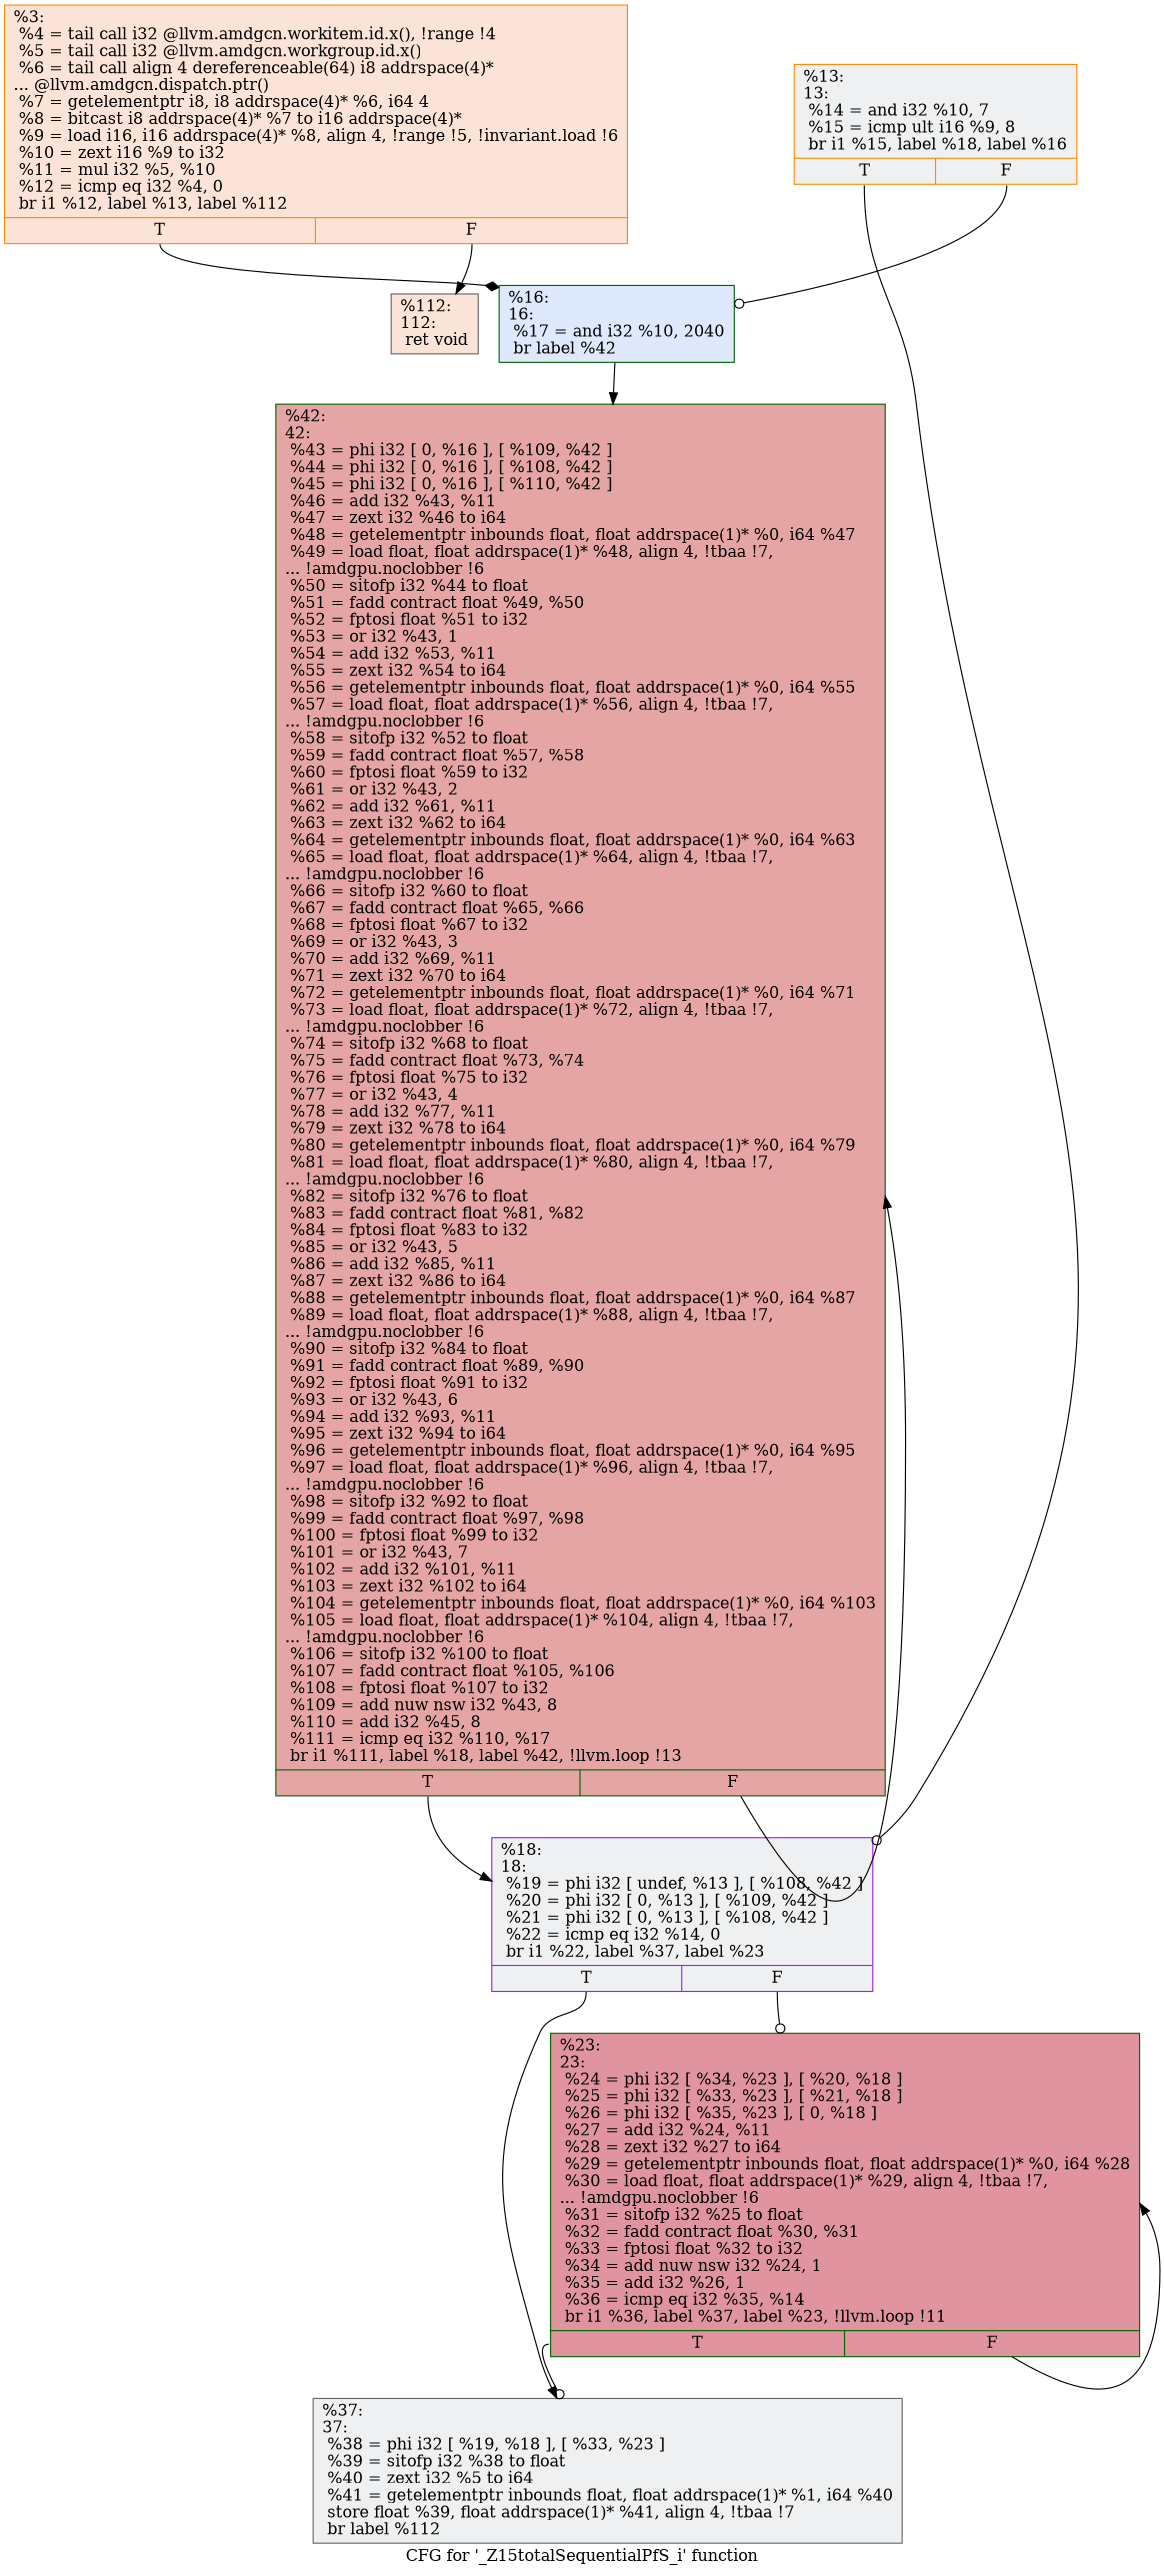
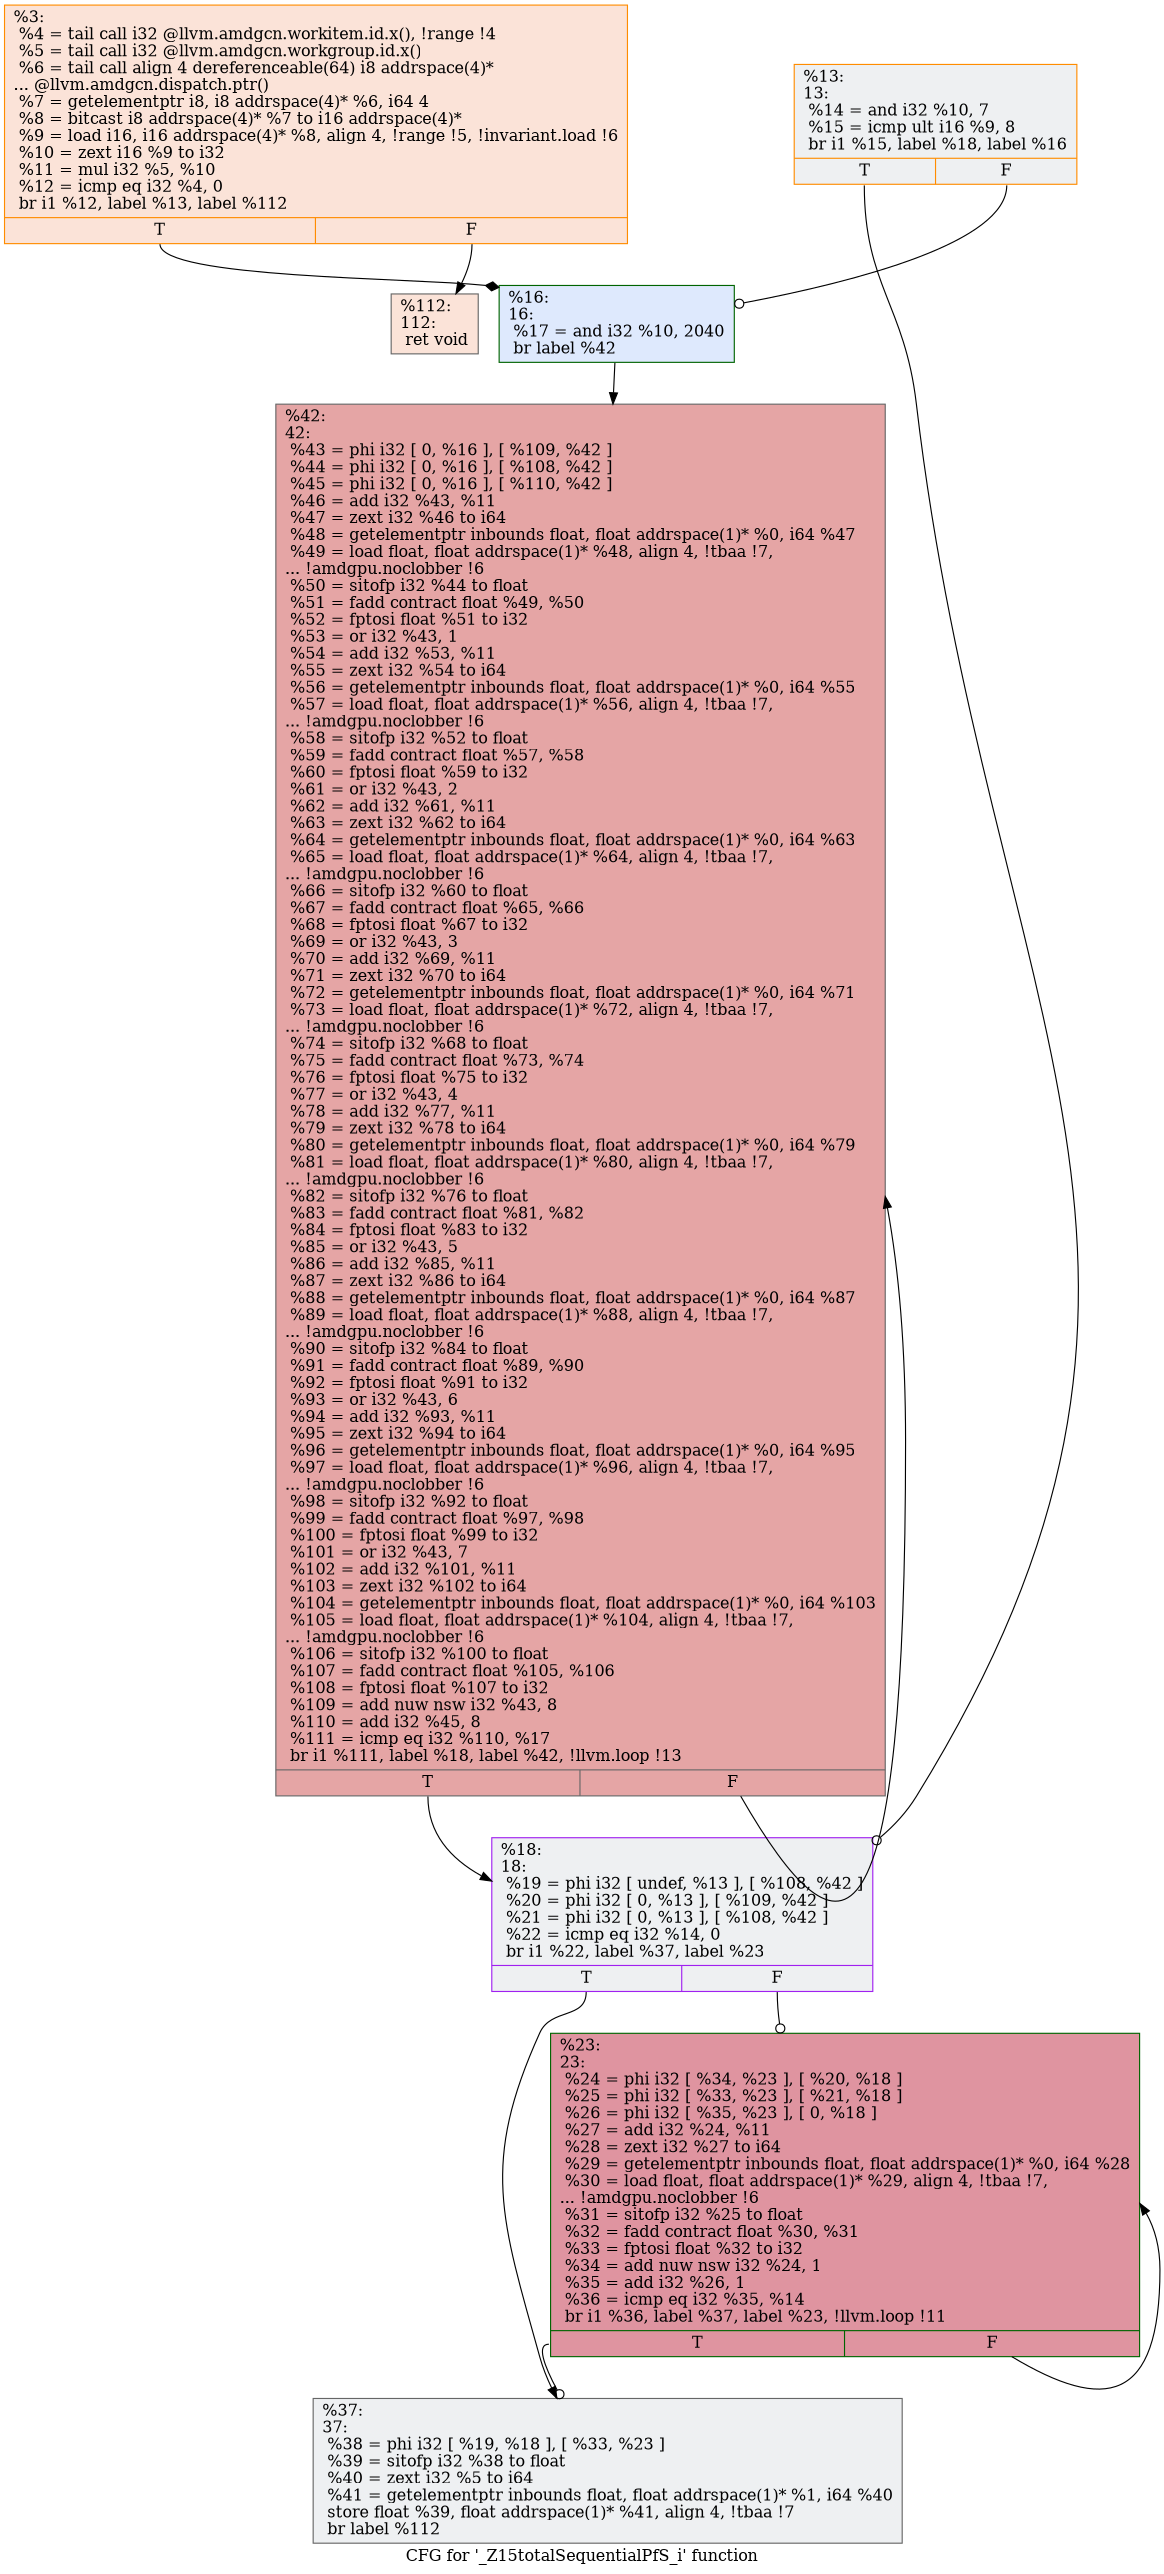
node "%42:": color darkgreen -> gray40
